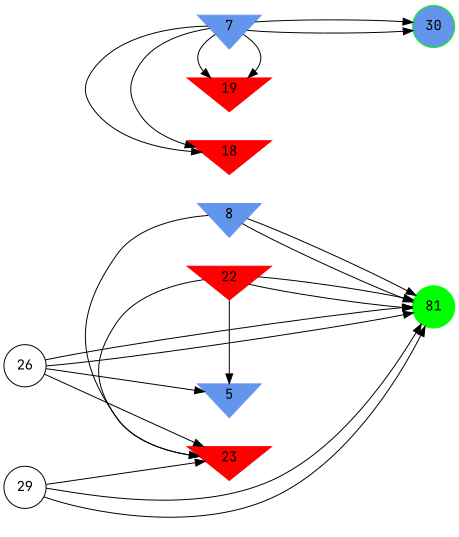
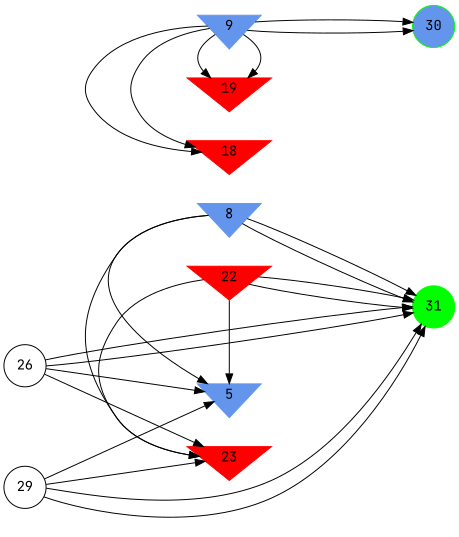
node "7": label "7" -> "9"
edge "8" -> "5": added
node "81": label "81" -> "31"
edge "29" -> "5": added
